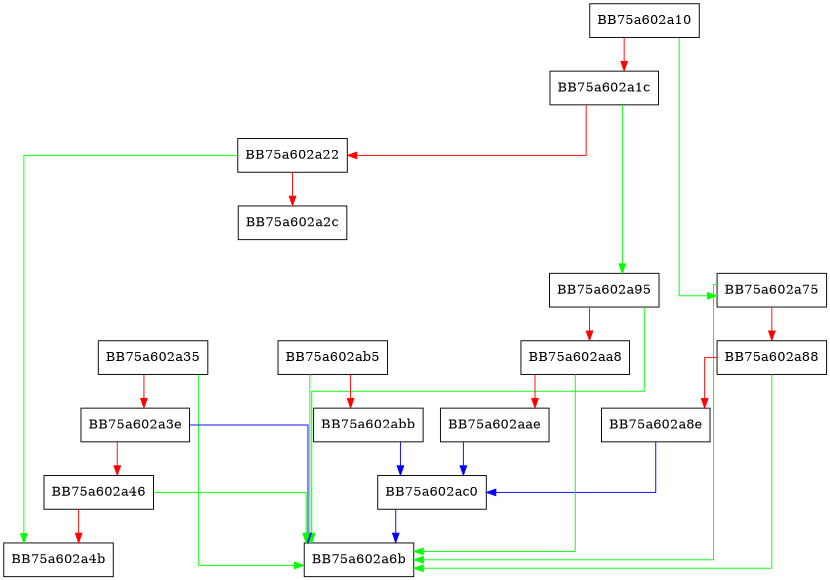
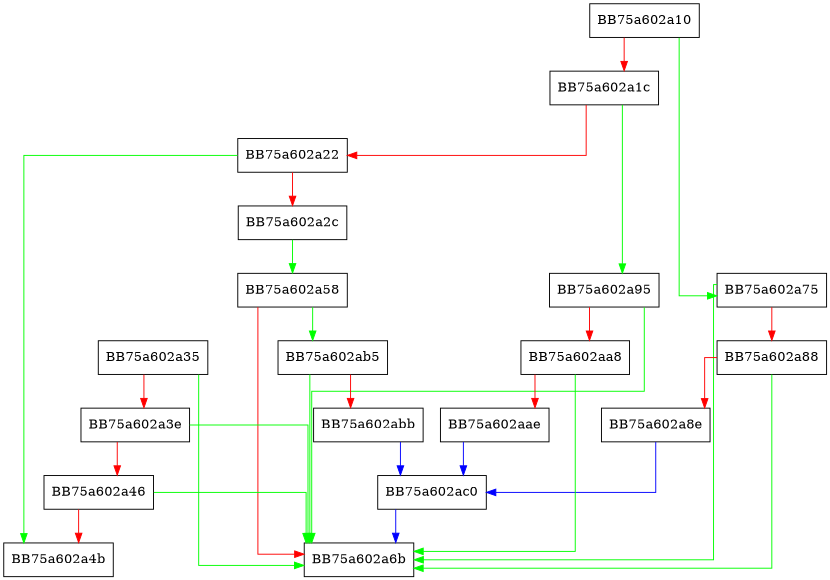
node "BB75a602a58": added
edge "BB75a602a3e" -> "BB75a602a6b": color blue -> green
